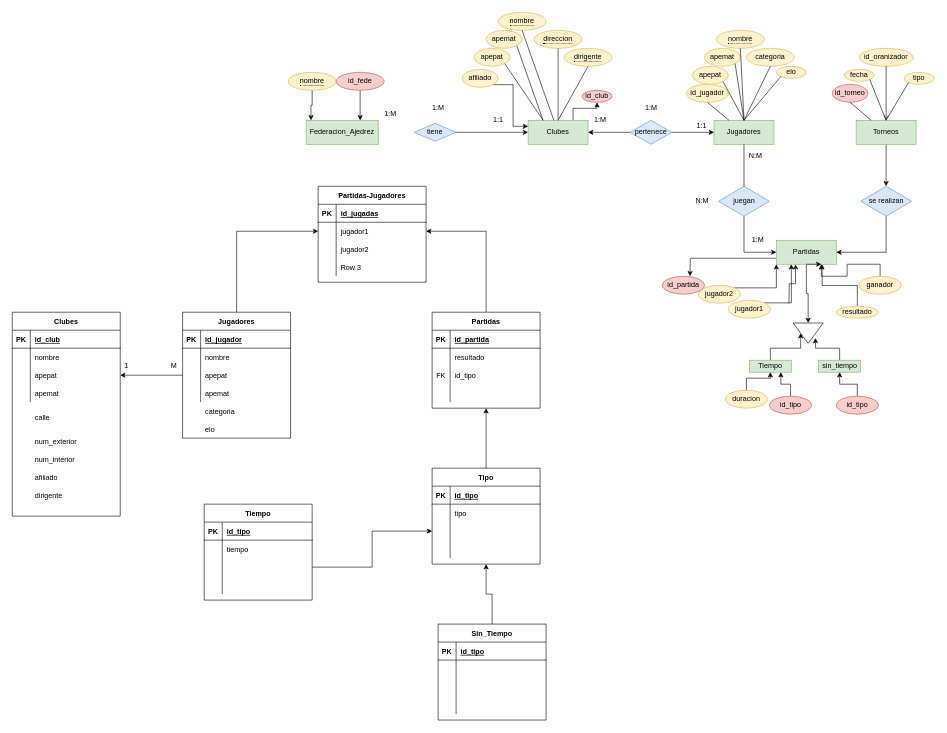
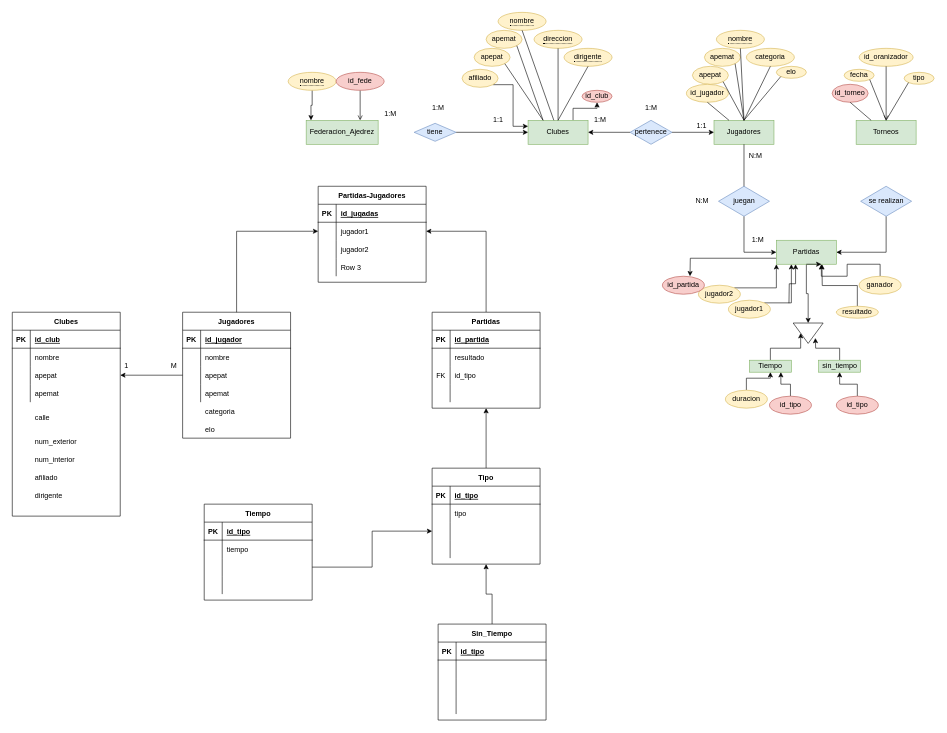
edge "id_fede" -> "Federacion_Ajedrez": arrowhead classic -> open
edge "Torneos" -> "se realizan": removed
